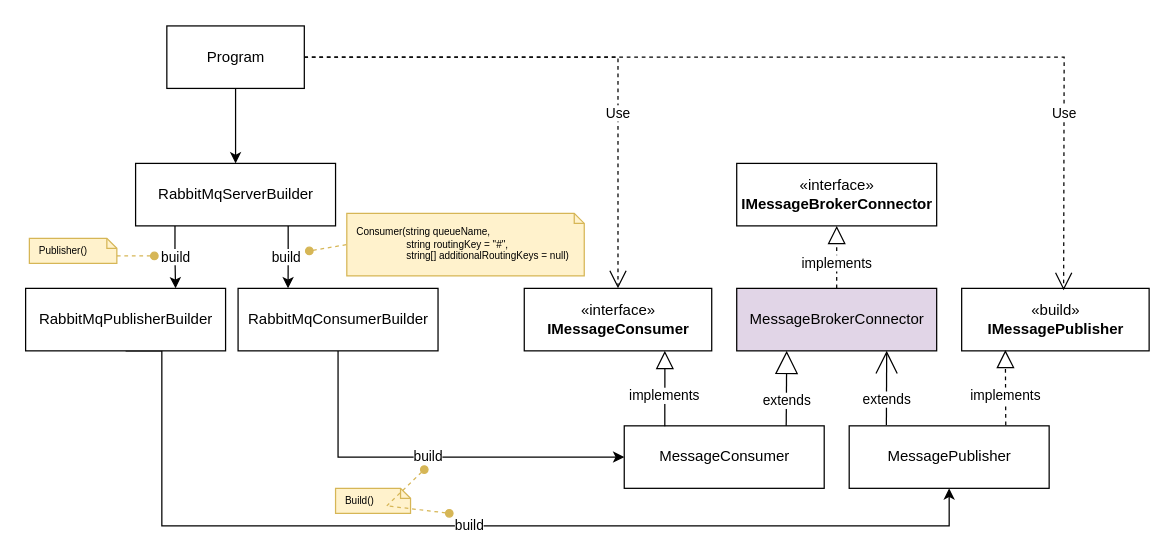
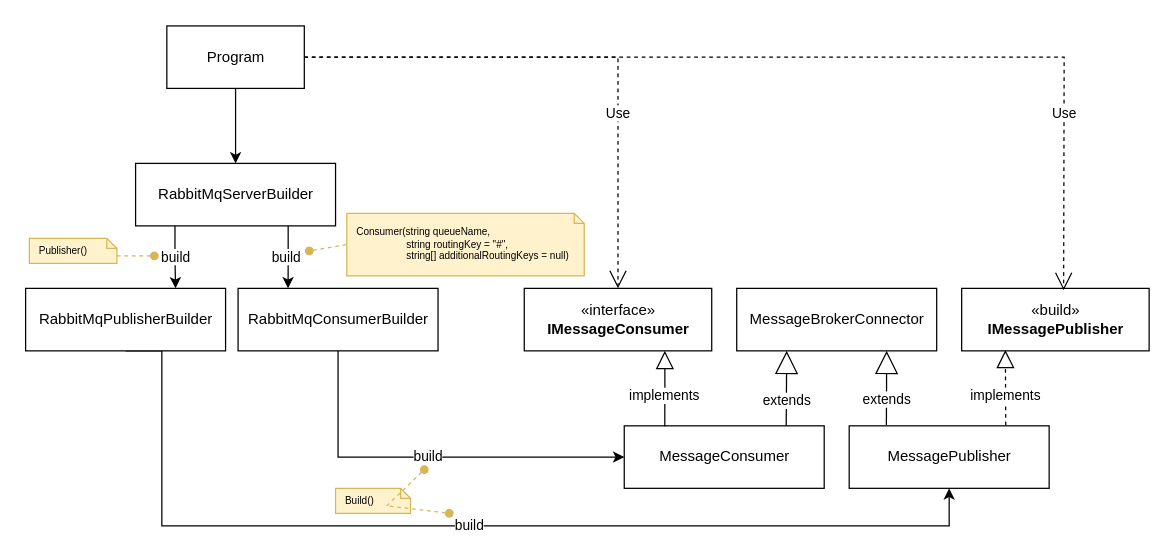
node "«interface» IMessageBrokerConnector": removed
edge "MessageBrokerConnector" -> "«interface» IMessageBrokerConnector": removed, label "implements"
node "MessageBrokerConnector": fillcolor #e1d5e7 -> #ffffff
edge "MessagePublisher" -> "MessageBrokerConnector": arrowhead open -> block
